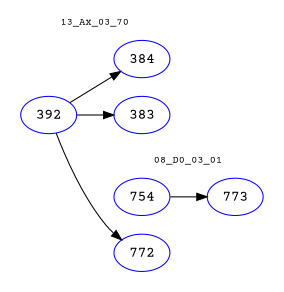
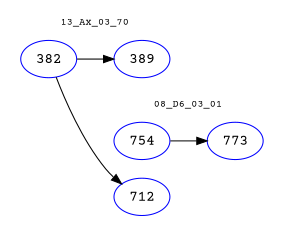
node "384": label "384" -> "389"
node "392": label "392" -> "382"
node "383": removed
cluster "08_D0_03_01": label "08_D0_03_01" -> "08_D6_03_01"
node "772": label "772" -> "712"
